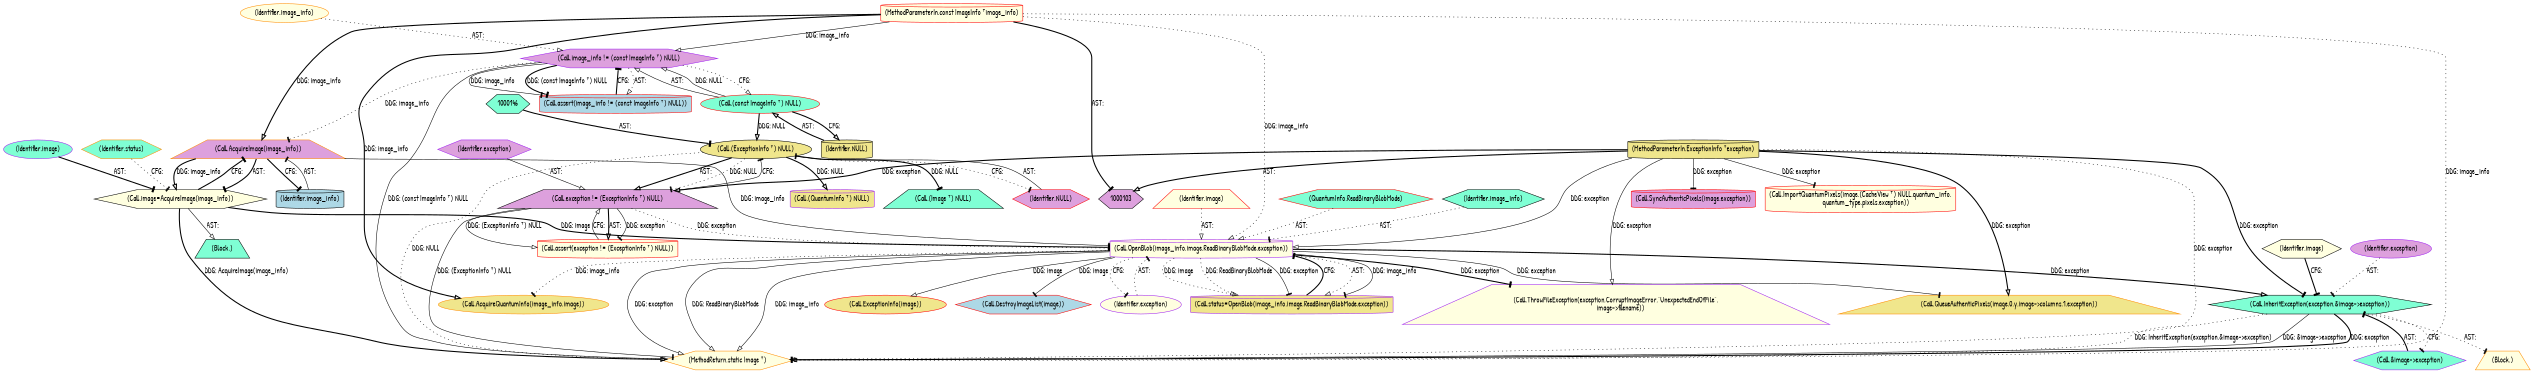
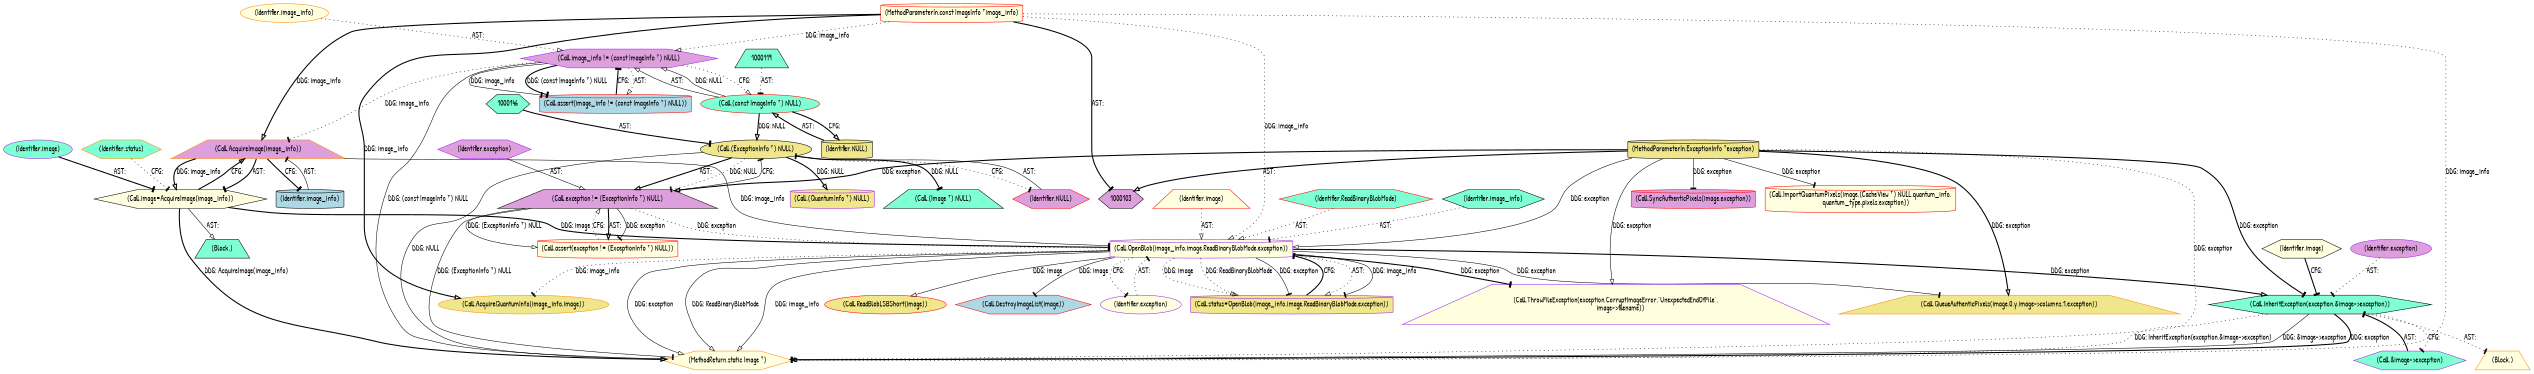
edge "(MethodParameterIn,const ImageInfo *image_info)" -> "(Call,image_info != (const ImageInfo *) NULL)": style solid -> dotted
node "1000119": added
edge "(Call,image=AcquireImage(image_info))" -> "(Call,AcquireImage(image_info))": arrowhead tee -> onormal
node "(QuantumInfo,ReadBinaryBlobMode)": label "(QuantumInfo,ReadBinaryBlobMode)" -> "(Identifier,ReadBinaryBlobMode)"
edge "(Call,assert(exception != (ExceptionInfo *) NULL))" -> "(Call,exception != (ExceptionInfo *) NULL)": style solid -> dotted
edge "(Call,(ExceptionInfo *) NULL)" -> "(MethodReturn,static Image *)": style dotted -> solid
node "(Call,ExceptionInfo(image))": label "(Call,ExceptionInfo(image))" -> "(Call,ReadBlobLSBShort(image))"
